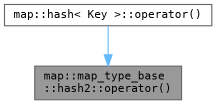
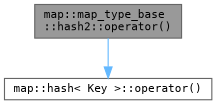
edge "map::hash< Key >::operator()" -> "map::map_type_base ::hash2::operator()": reversed
